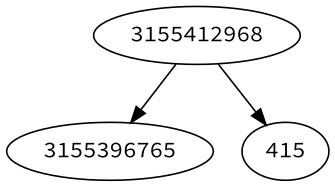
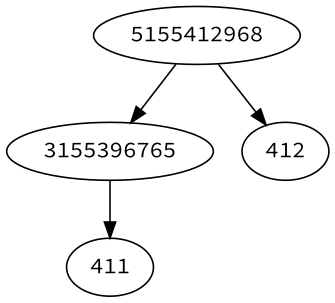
node "3155412968": label "3155412968" -> "5155412968"
node "415": label "415" -> "412"
node "411": added
